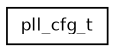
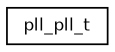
node "pll_cfg_t": label "pll_cfg_t" -> "pll_pll_t"
